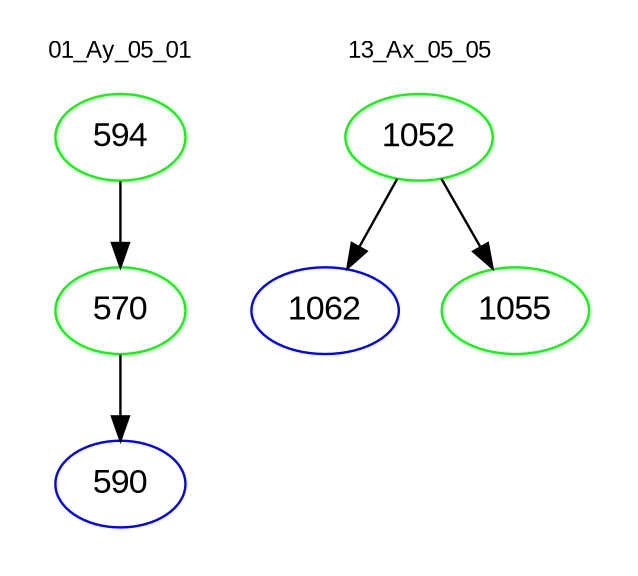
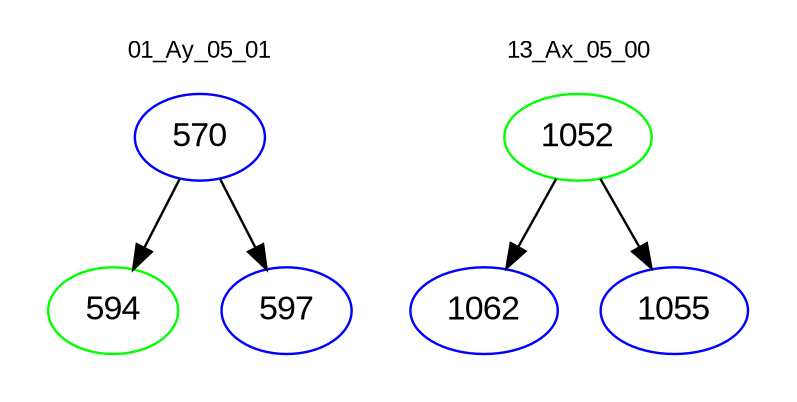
cluster "13_Ax_05_05": label "13_Ax_05_05" -> "13_Ax_05_00"
edge "594" -> "570": reversed
node "570": color green -> blue
node "1055": color green -> blue
node "590": label "590" -> "597"
